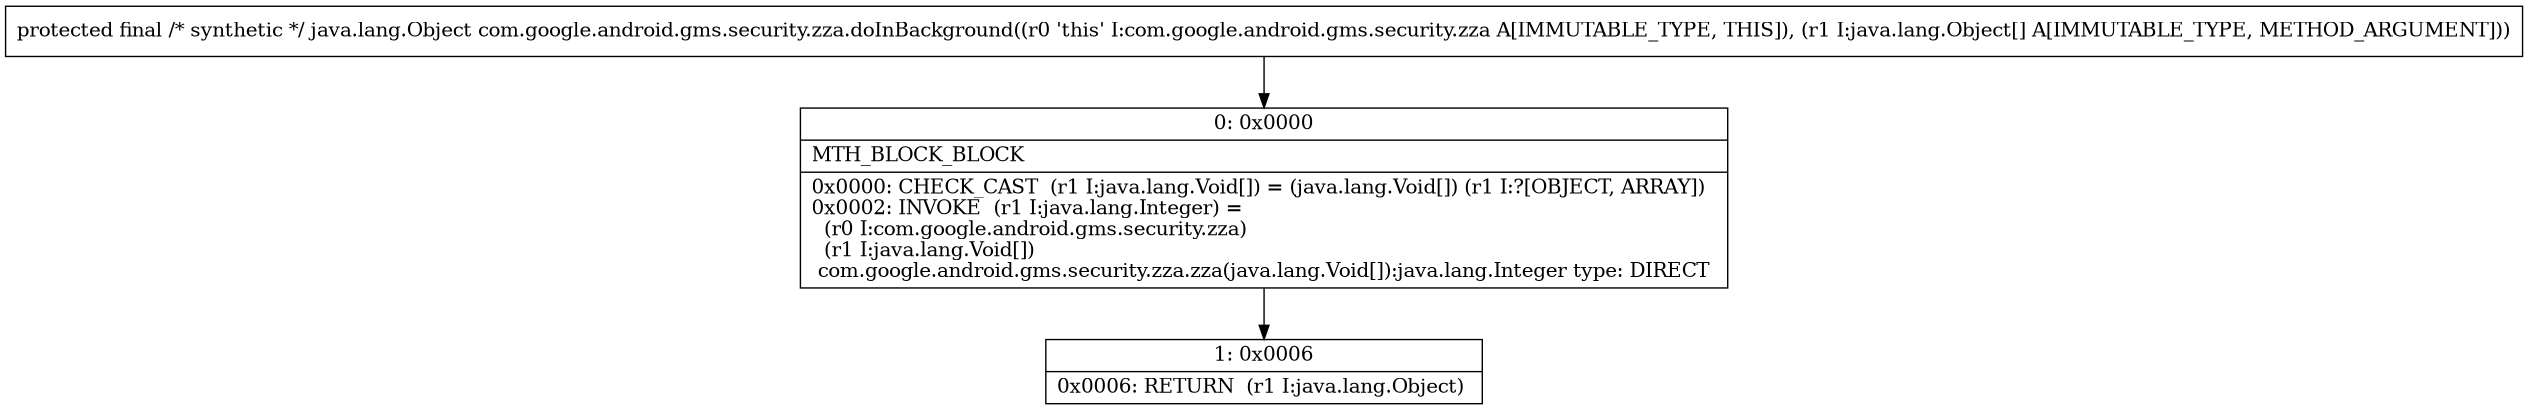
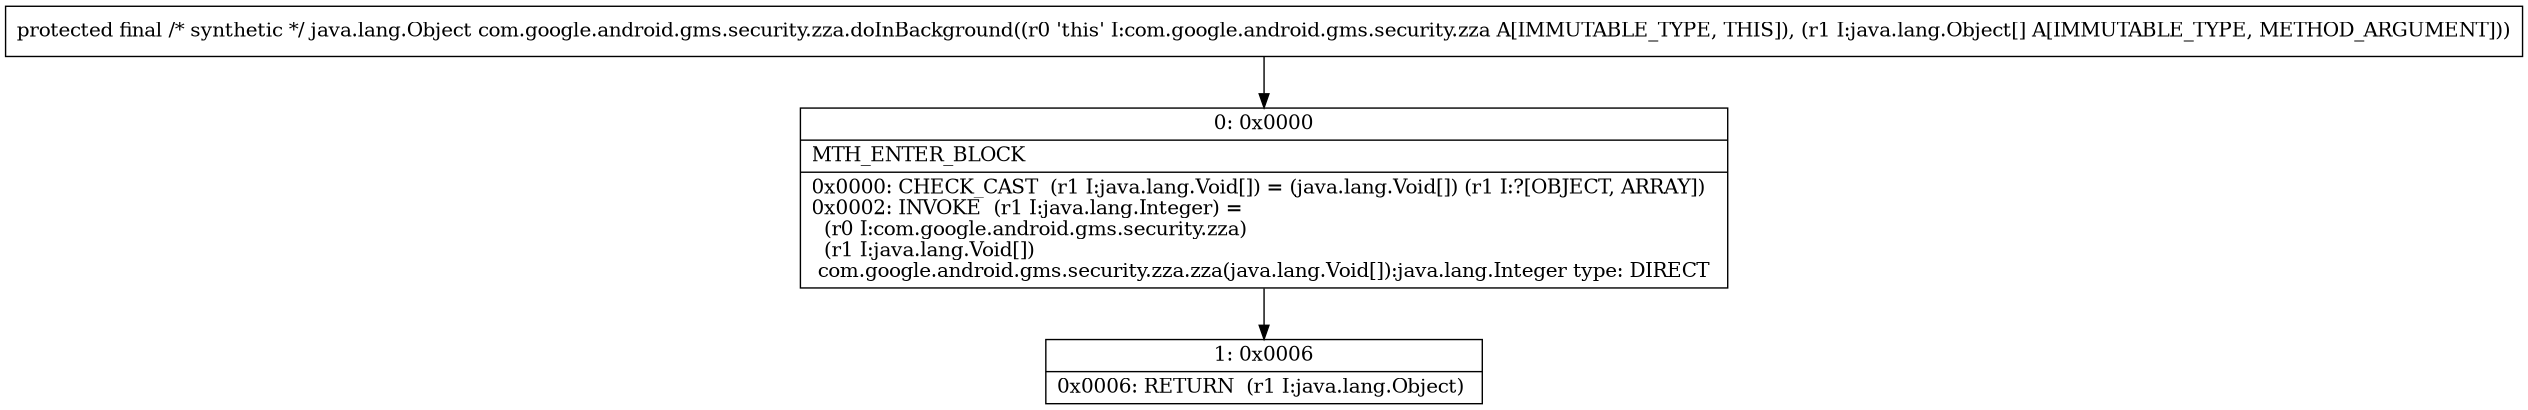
node "0: 0x0000": text "MTH_BLOCK_BLOCK" -> "MTH_ENTER_BLOCK"
